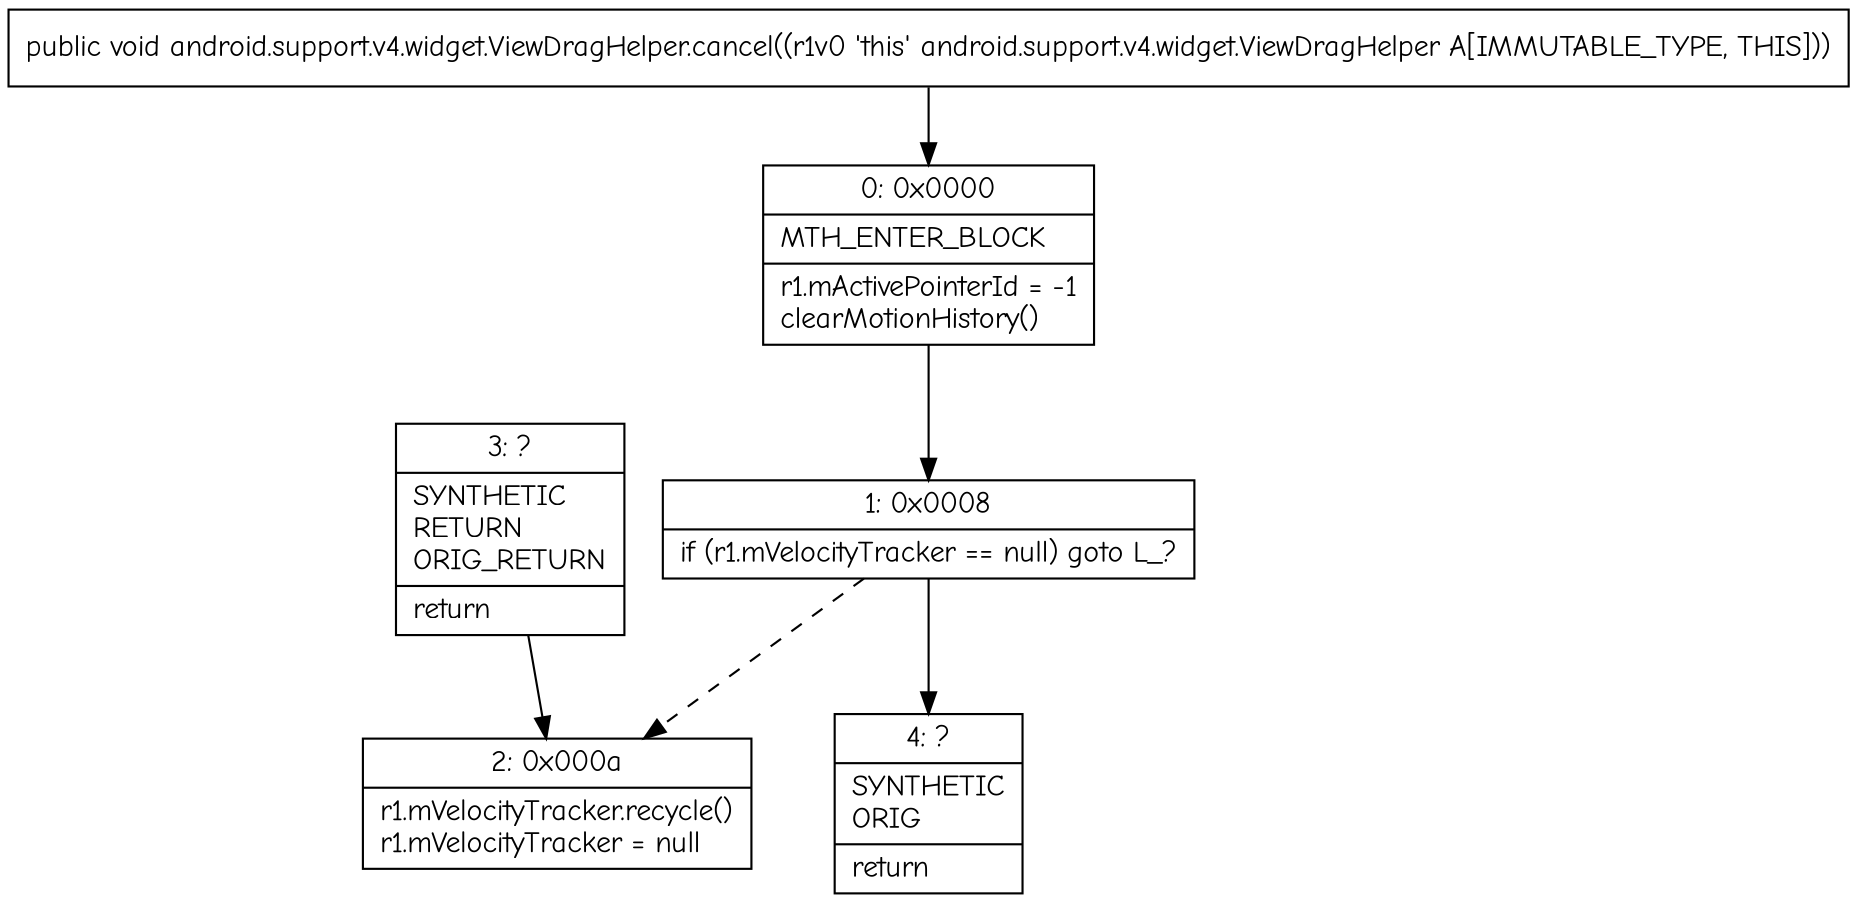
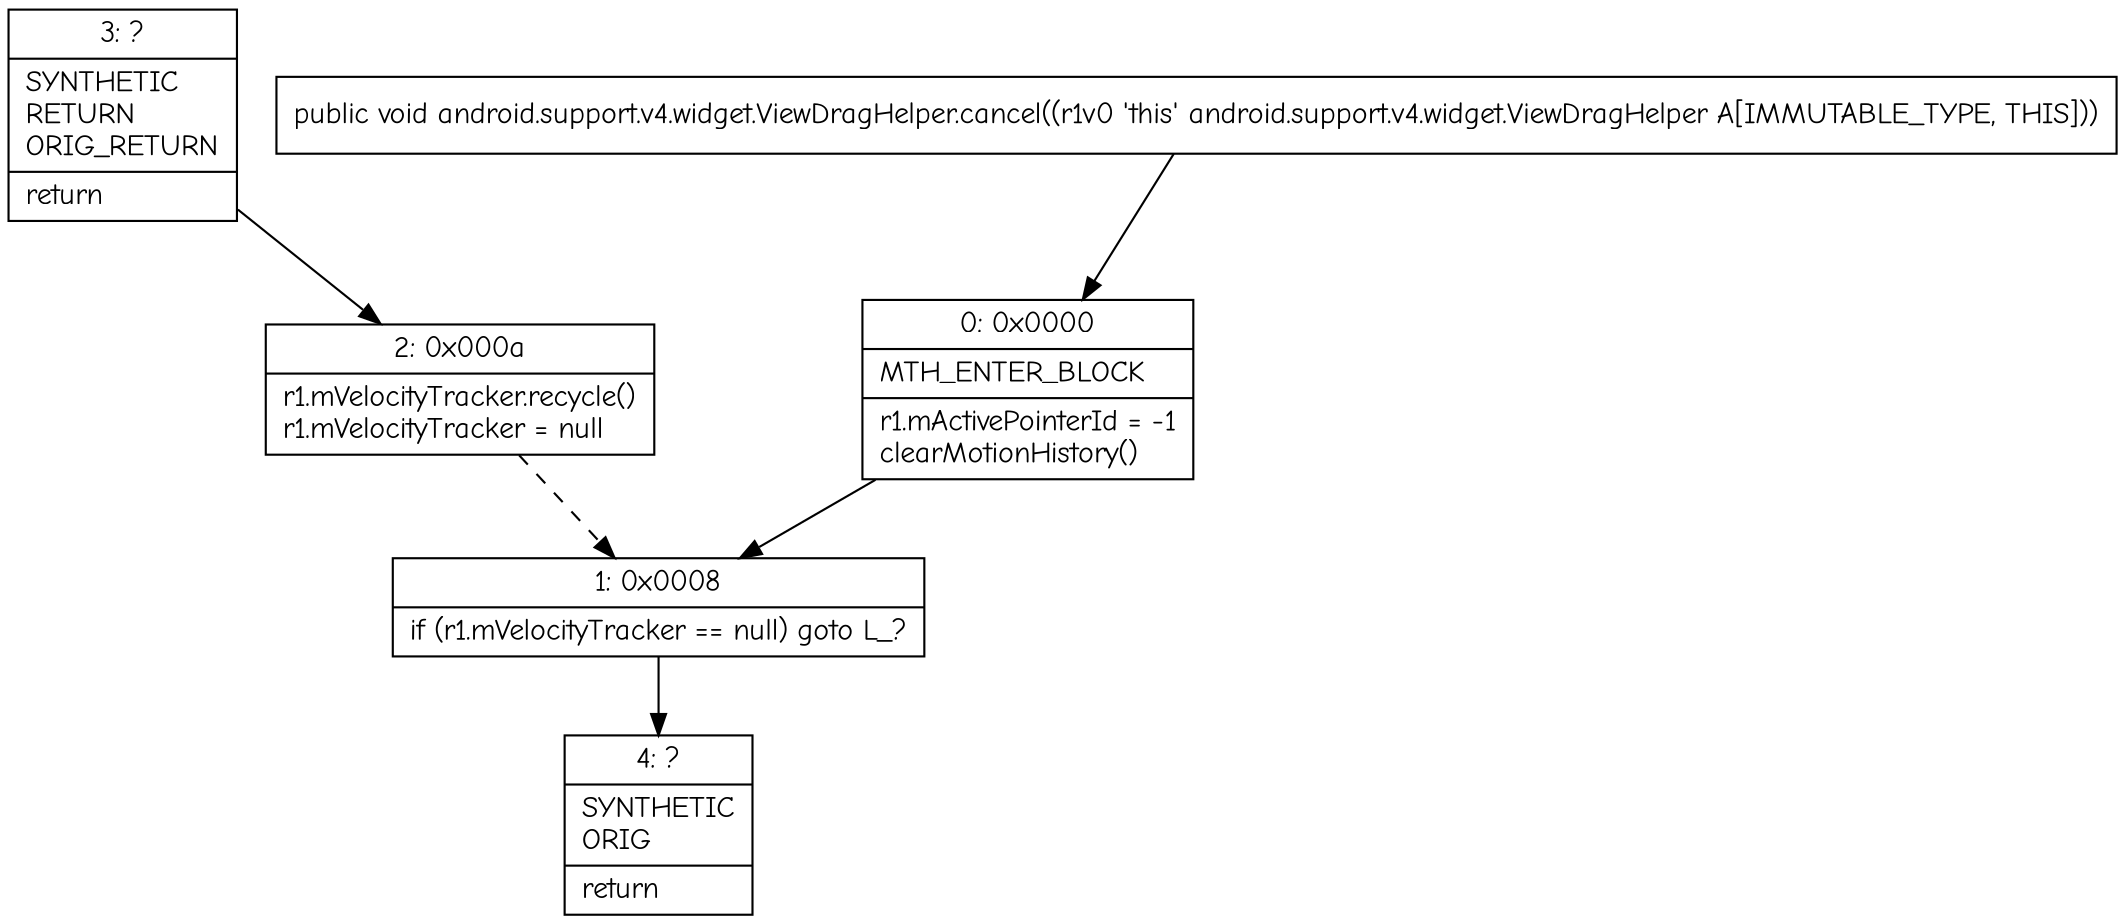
edge "1: 0x0008" -> "2: 0x000a": reversed
